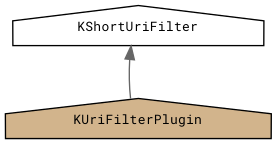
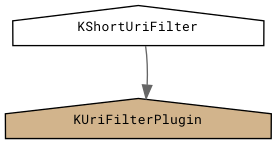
edge "KUriFilterPlugin" -> "KShortUriFilter": reversed
